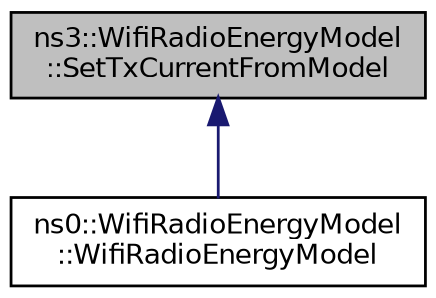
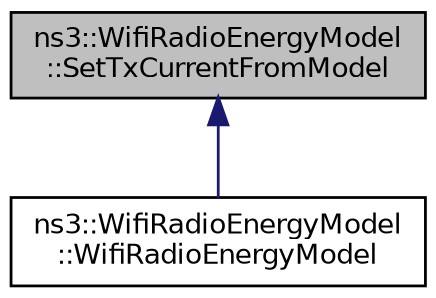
node "ns0::WifiRadioEnergyModel ::WifiRadioEnergyModel": label "ns0::WifiRadioEnergyModel ::WifiRadioEnergyModel" -> "ns3::WifiRadioEnergyModel ::WifiRadioEnergyModel"
